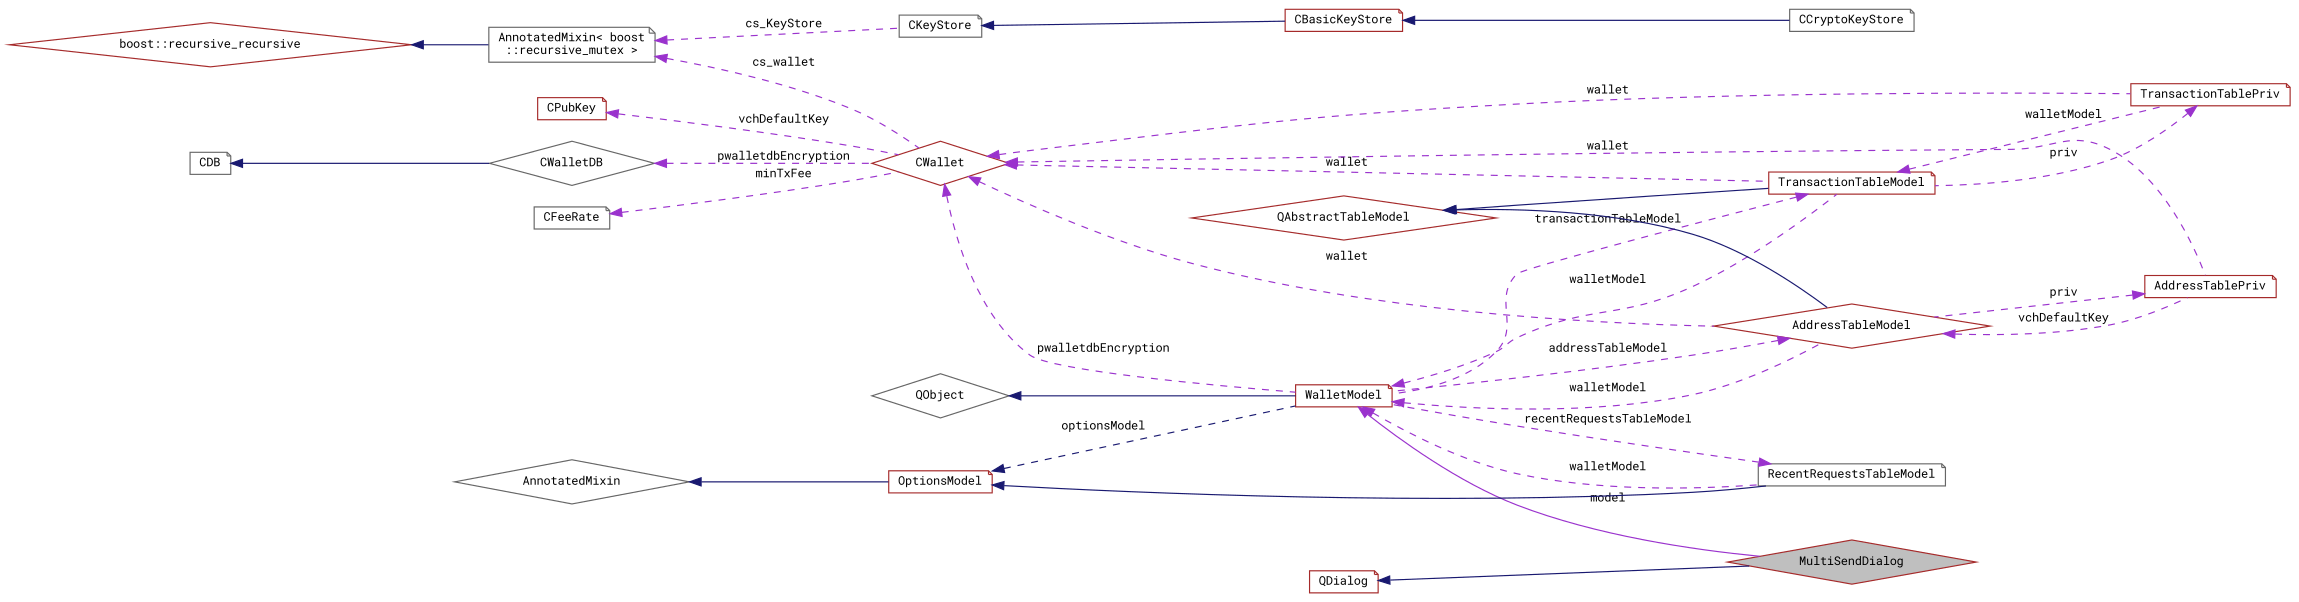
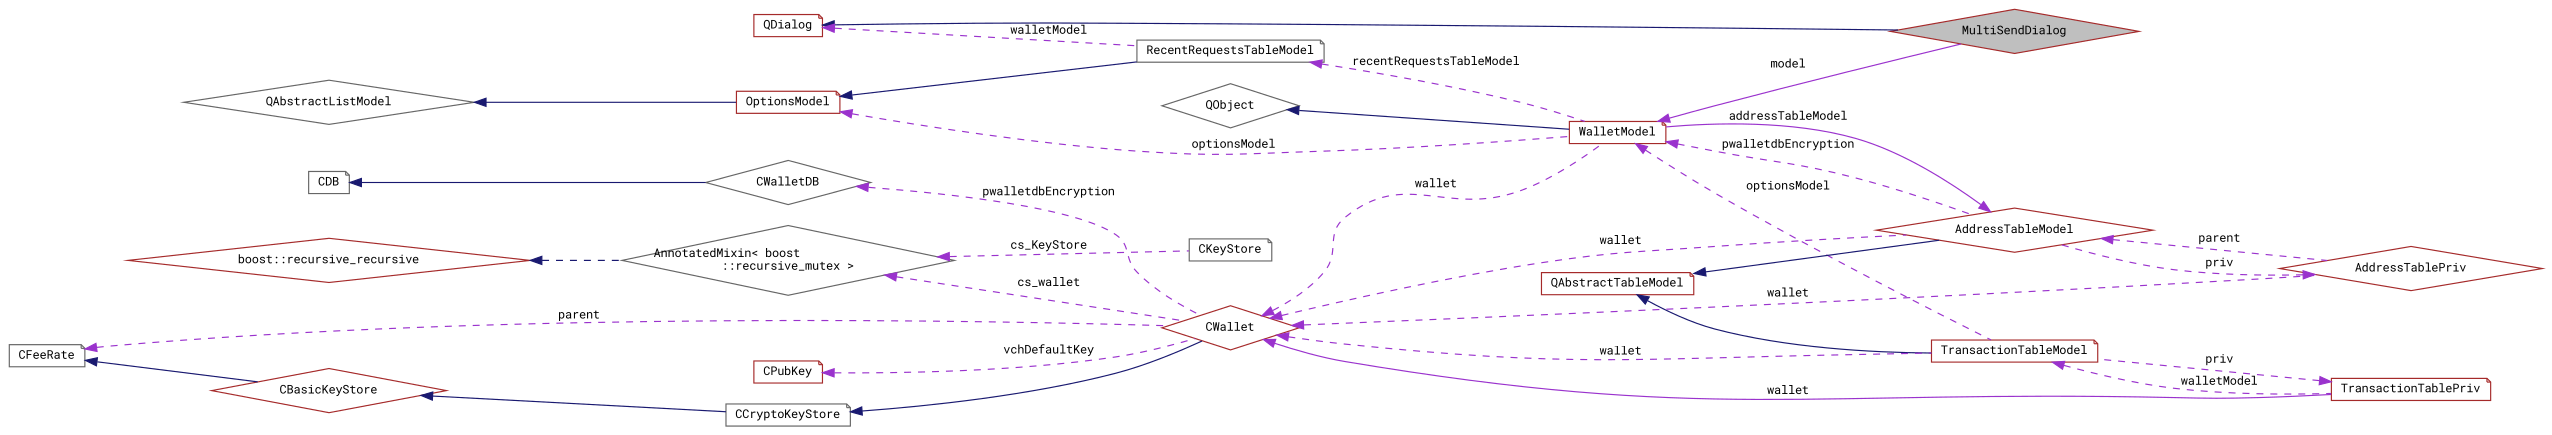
node "CBasicKeyStore": shape note -> diamond
edge "CBasicKeyStore" -> "CKeyStore": now "CBasicKeyStore" -> "CFeeRate"
edge "AnnotatedMixin< boost ::recursive_mutex >" -> "boost::recursive_recursive": style solid -> dashed
node "AnnotatedMixin< boost ::recursive_mutex >": shape note -> diamond
edge "TransactionTablePriv" -> "CWallet": style dashed -> solid
edge "CWallet" -> "CFeeRate": label " minTxFee" -> " parent"
node "QAbstractTableModel": shape diamond -> note
edge "WalletModel" -> "TransactionTableModel": removed, label "transactionTableModel"
edge "TransactionTableModel" -> "WalletModel": label " walletModel" -> " optionsModel"
node "AddressTablePriv": shape note -> diamond
edge "AddressTablePriv" -> "AddressTableModel": label " vchDefaultKey" -> " parent"
edge "WalletModel" -> "CWallet": label " pwalletdbEncryption" -> " wallet"
edge "WalletModel" -> "AddressTableModel": style dashed -> solid
edge "AddressTableModel" -> "WalletModel": label " walletModel" -> " pwalletdbEncryption"
edge "CWallet" -> "CCryptoKeyStore": added
edge "WalletModel" -> "OptionsModel": color midnightblue -> darkorchid3
edge "RecentRequestsTableModel" -> "WalletModel": now "RecentRequestsTableModel" -> "QDialog"
node "AnnotatedMixin": label "AnnotatedMixin" -> "QAbstractListModel"
